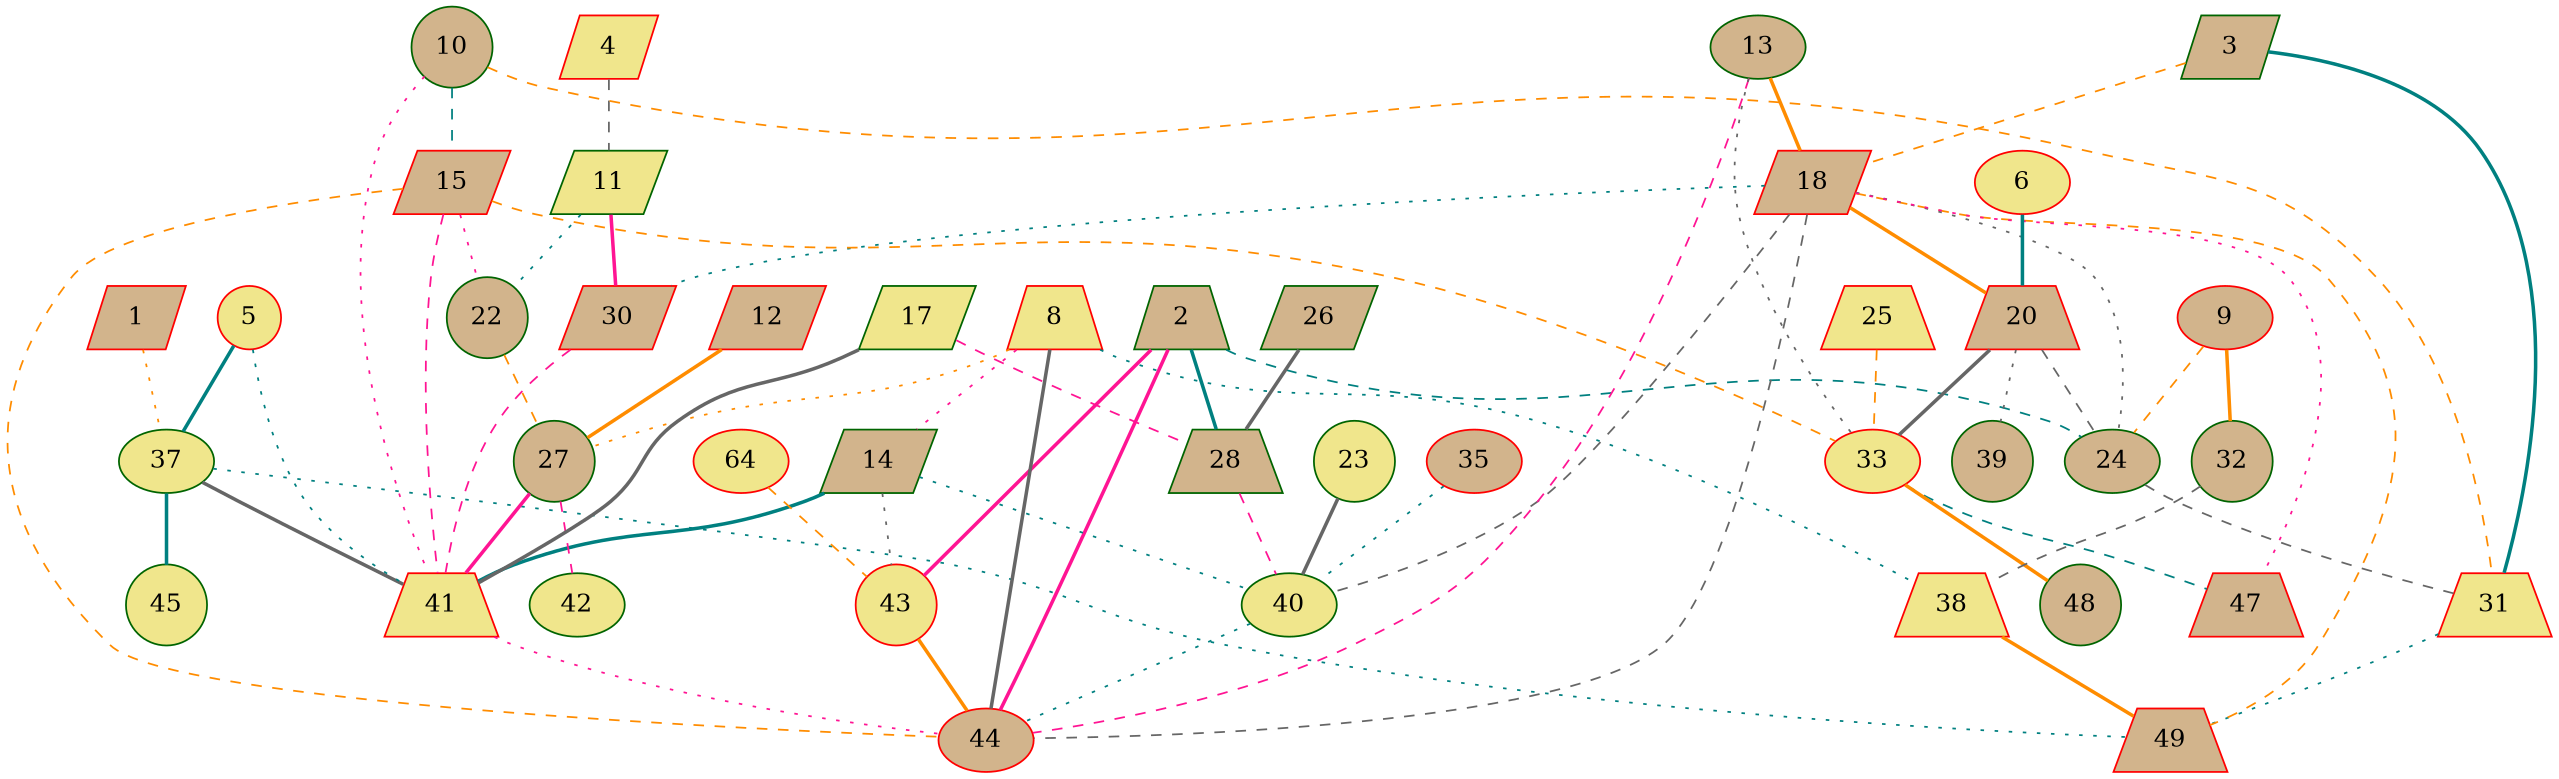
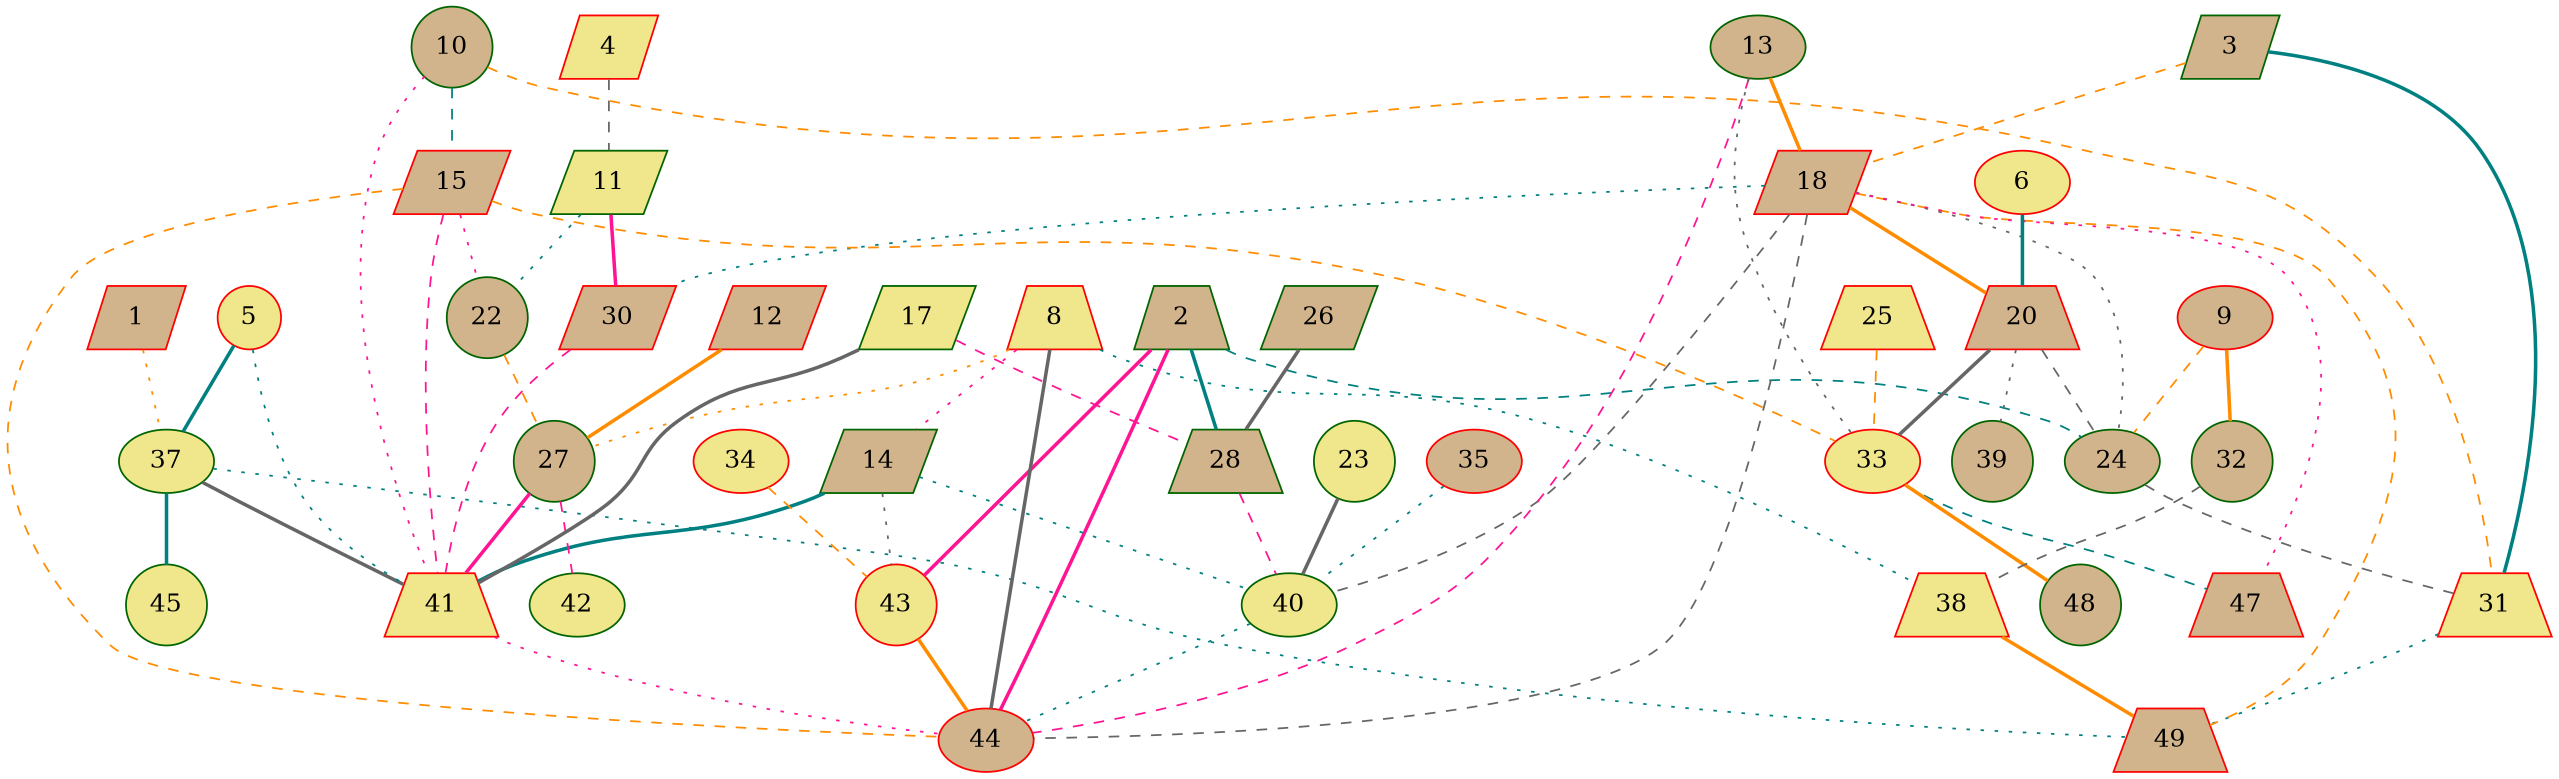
node "64": label "64" -> "34"
